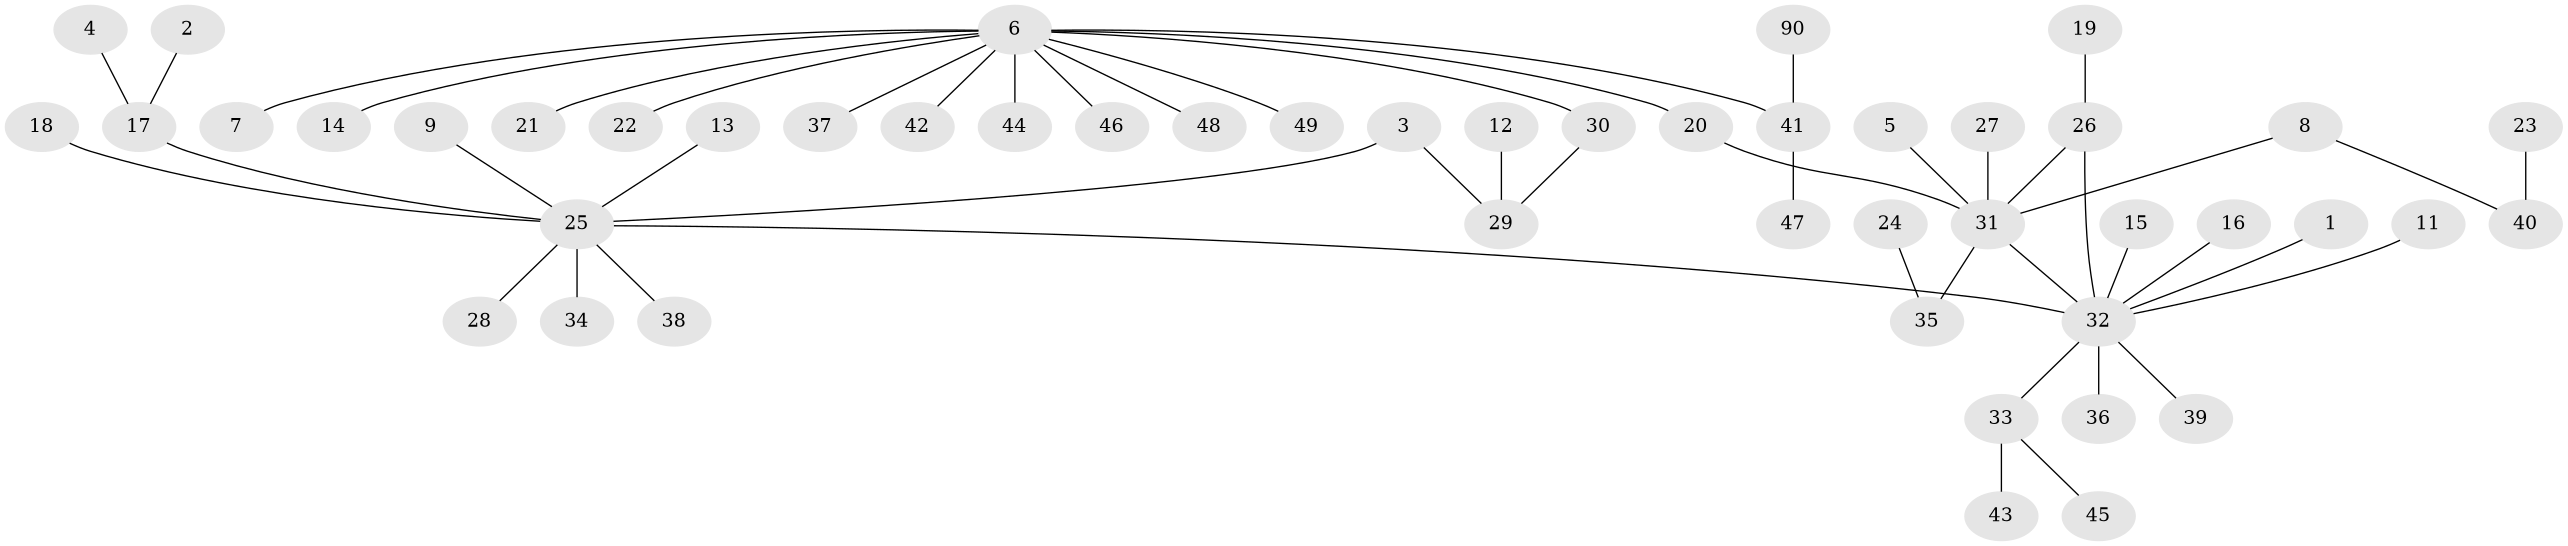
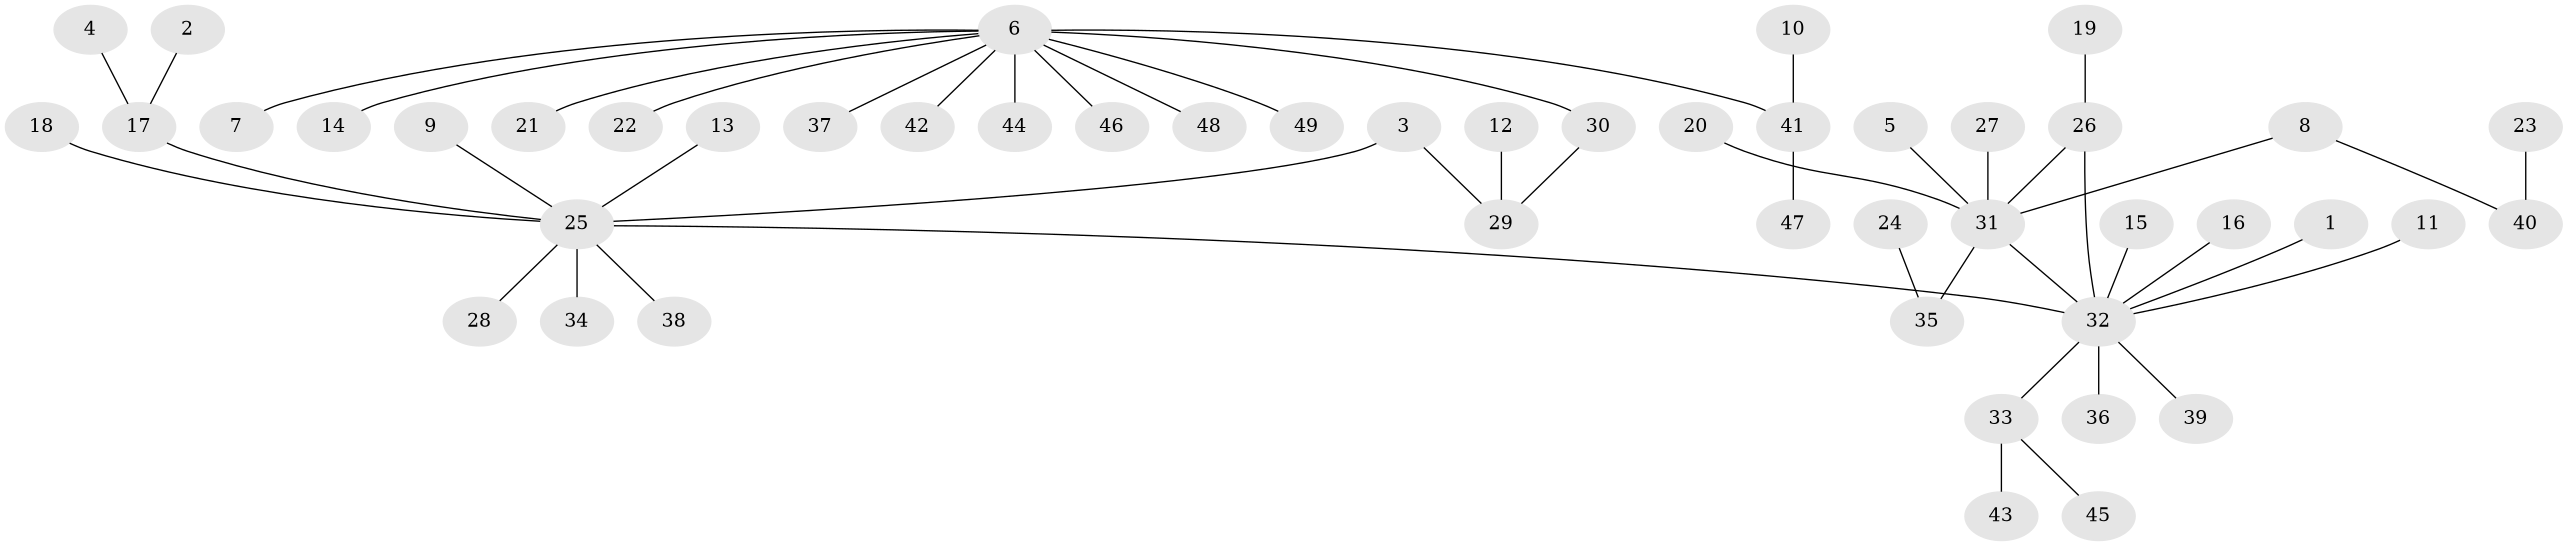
node "90": label "90" -> "10"
edge "6" -- "20": removed
